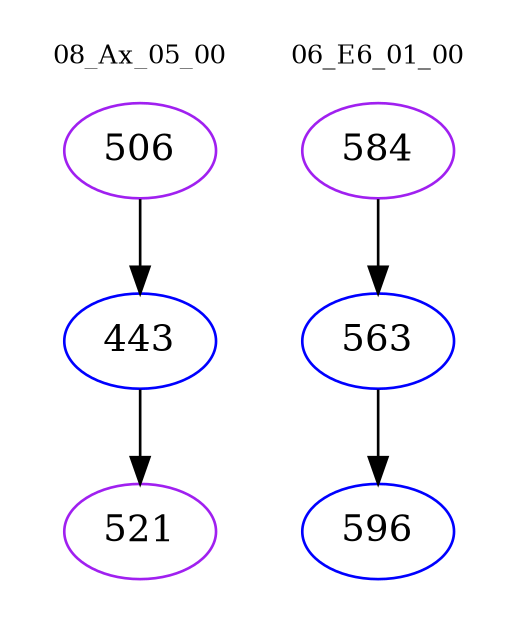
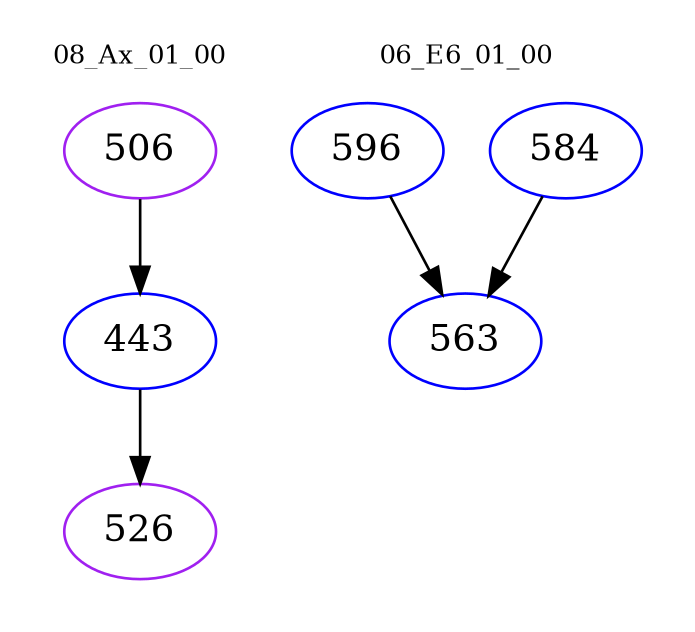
cluster "08_Ax_05_00": label "08_Ax_05_00" -> "08_Ax_01_00"
node "584": color purple -> blue
edge "563" -> "596": reversed
node "521": label "521" -> "526"
